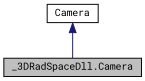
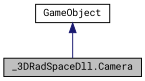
node "Camera": label "Camera" -> "GameObject"
